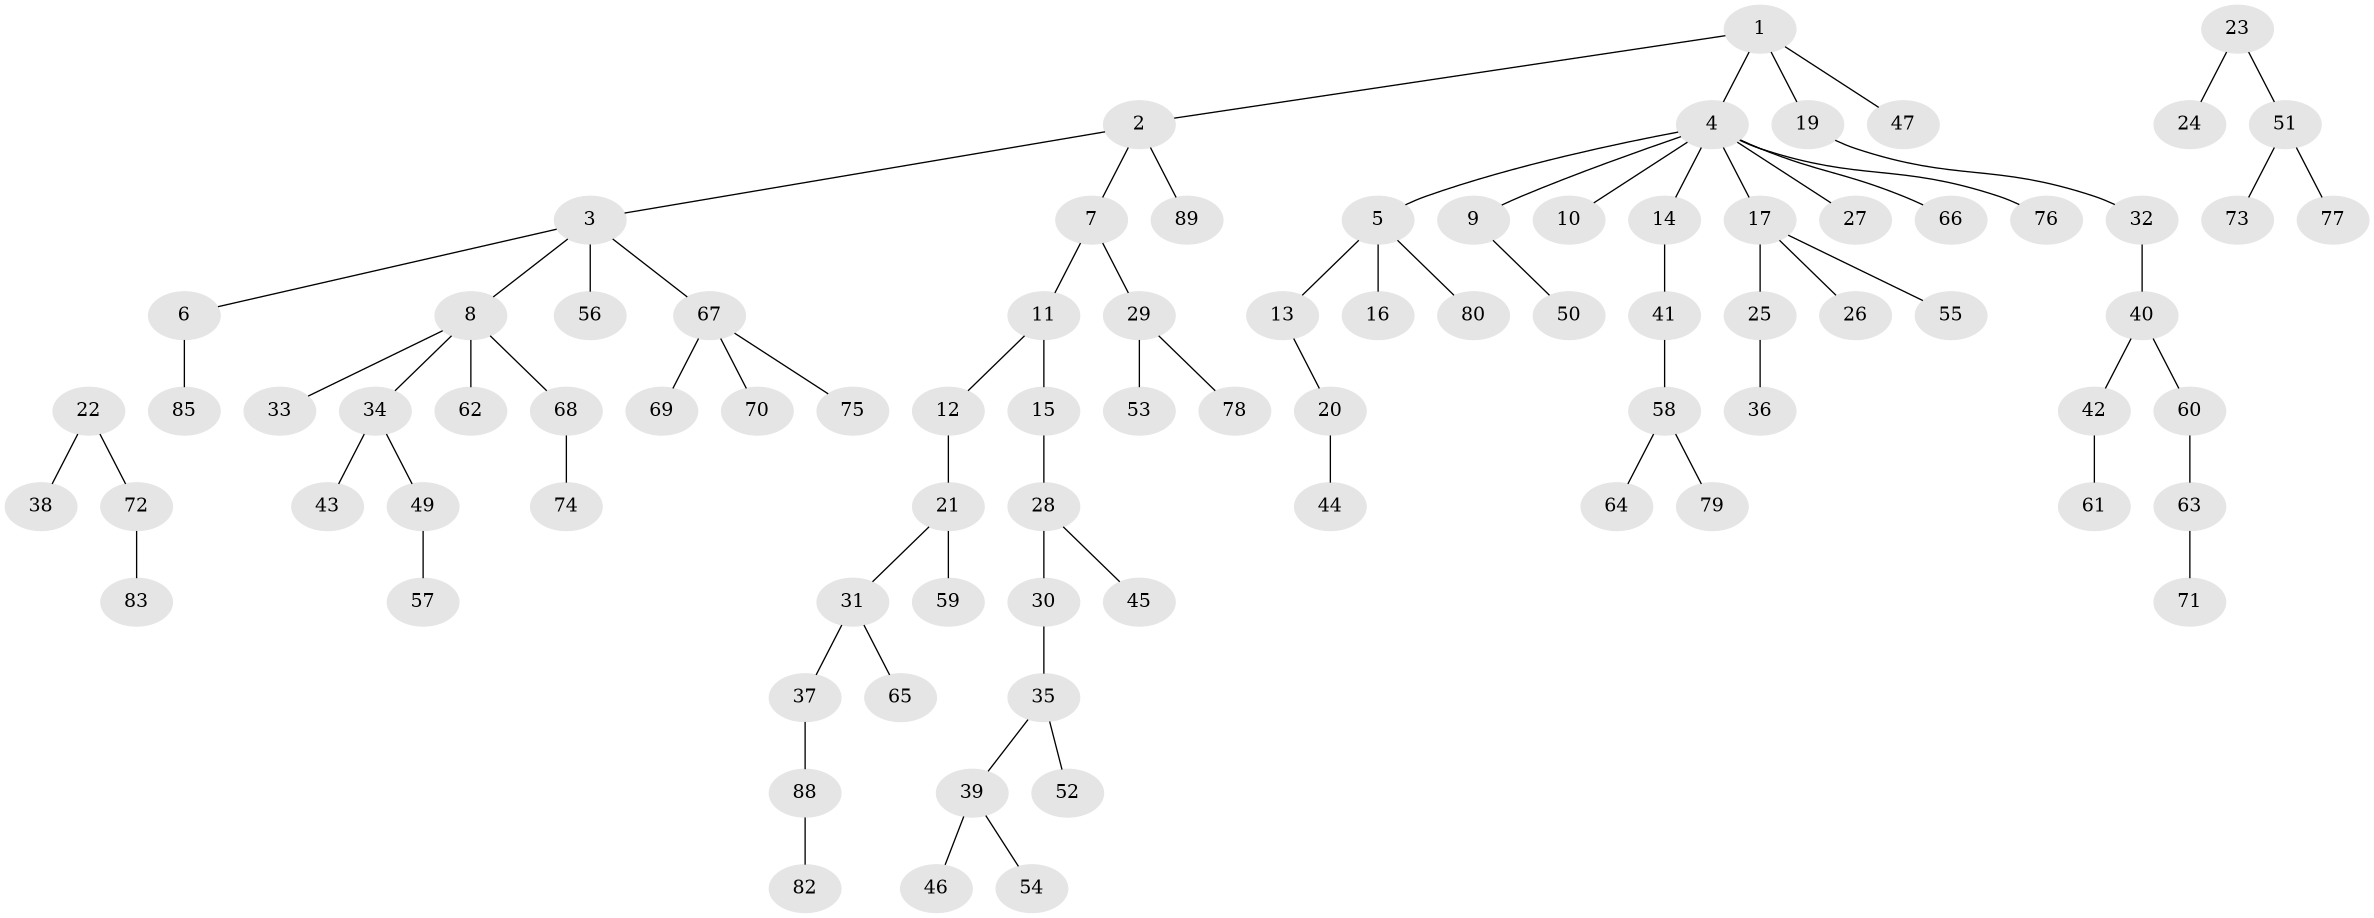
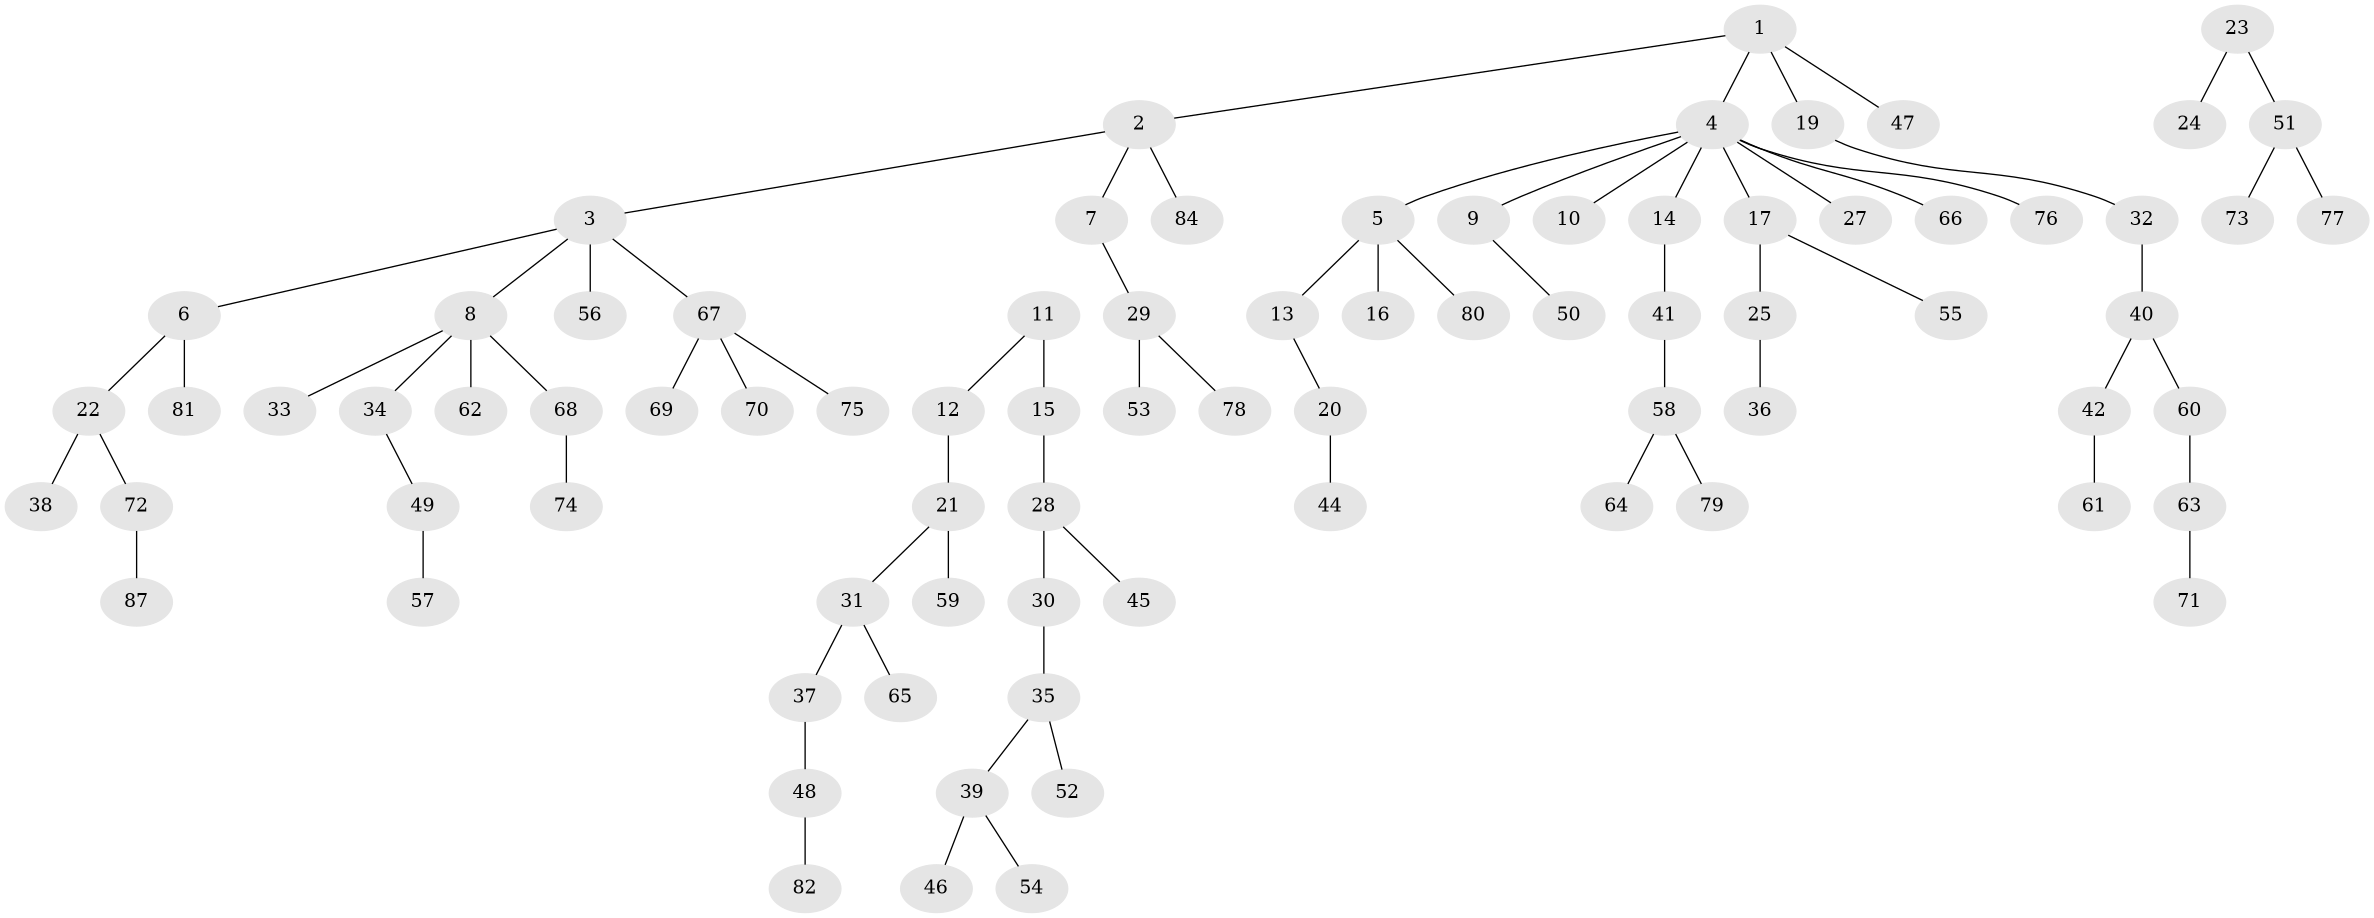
node "89": label "89" -> "84"
edge "7" -- "11": removed
node "26": removed
edge "6" -- "22": added
node "85": label "85" -> "81"
node "43": removed
node "83": label "83" -> "87"
node "88": label "88" -> "48"
